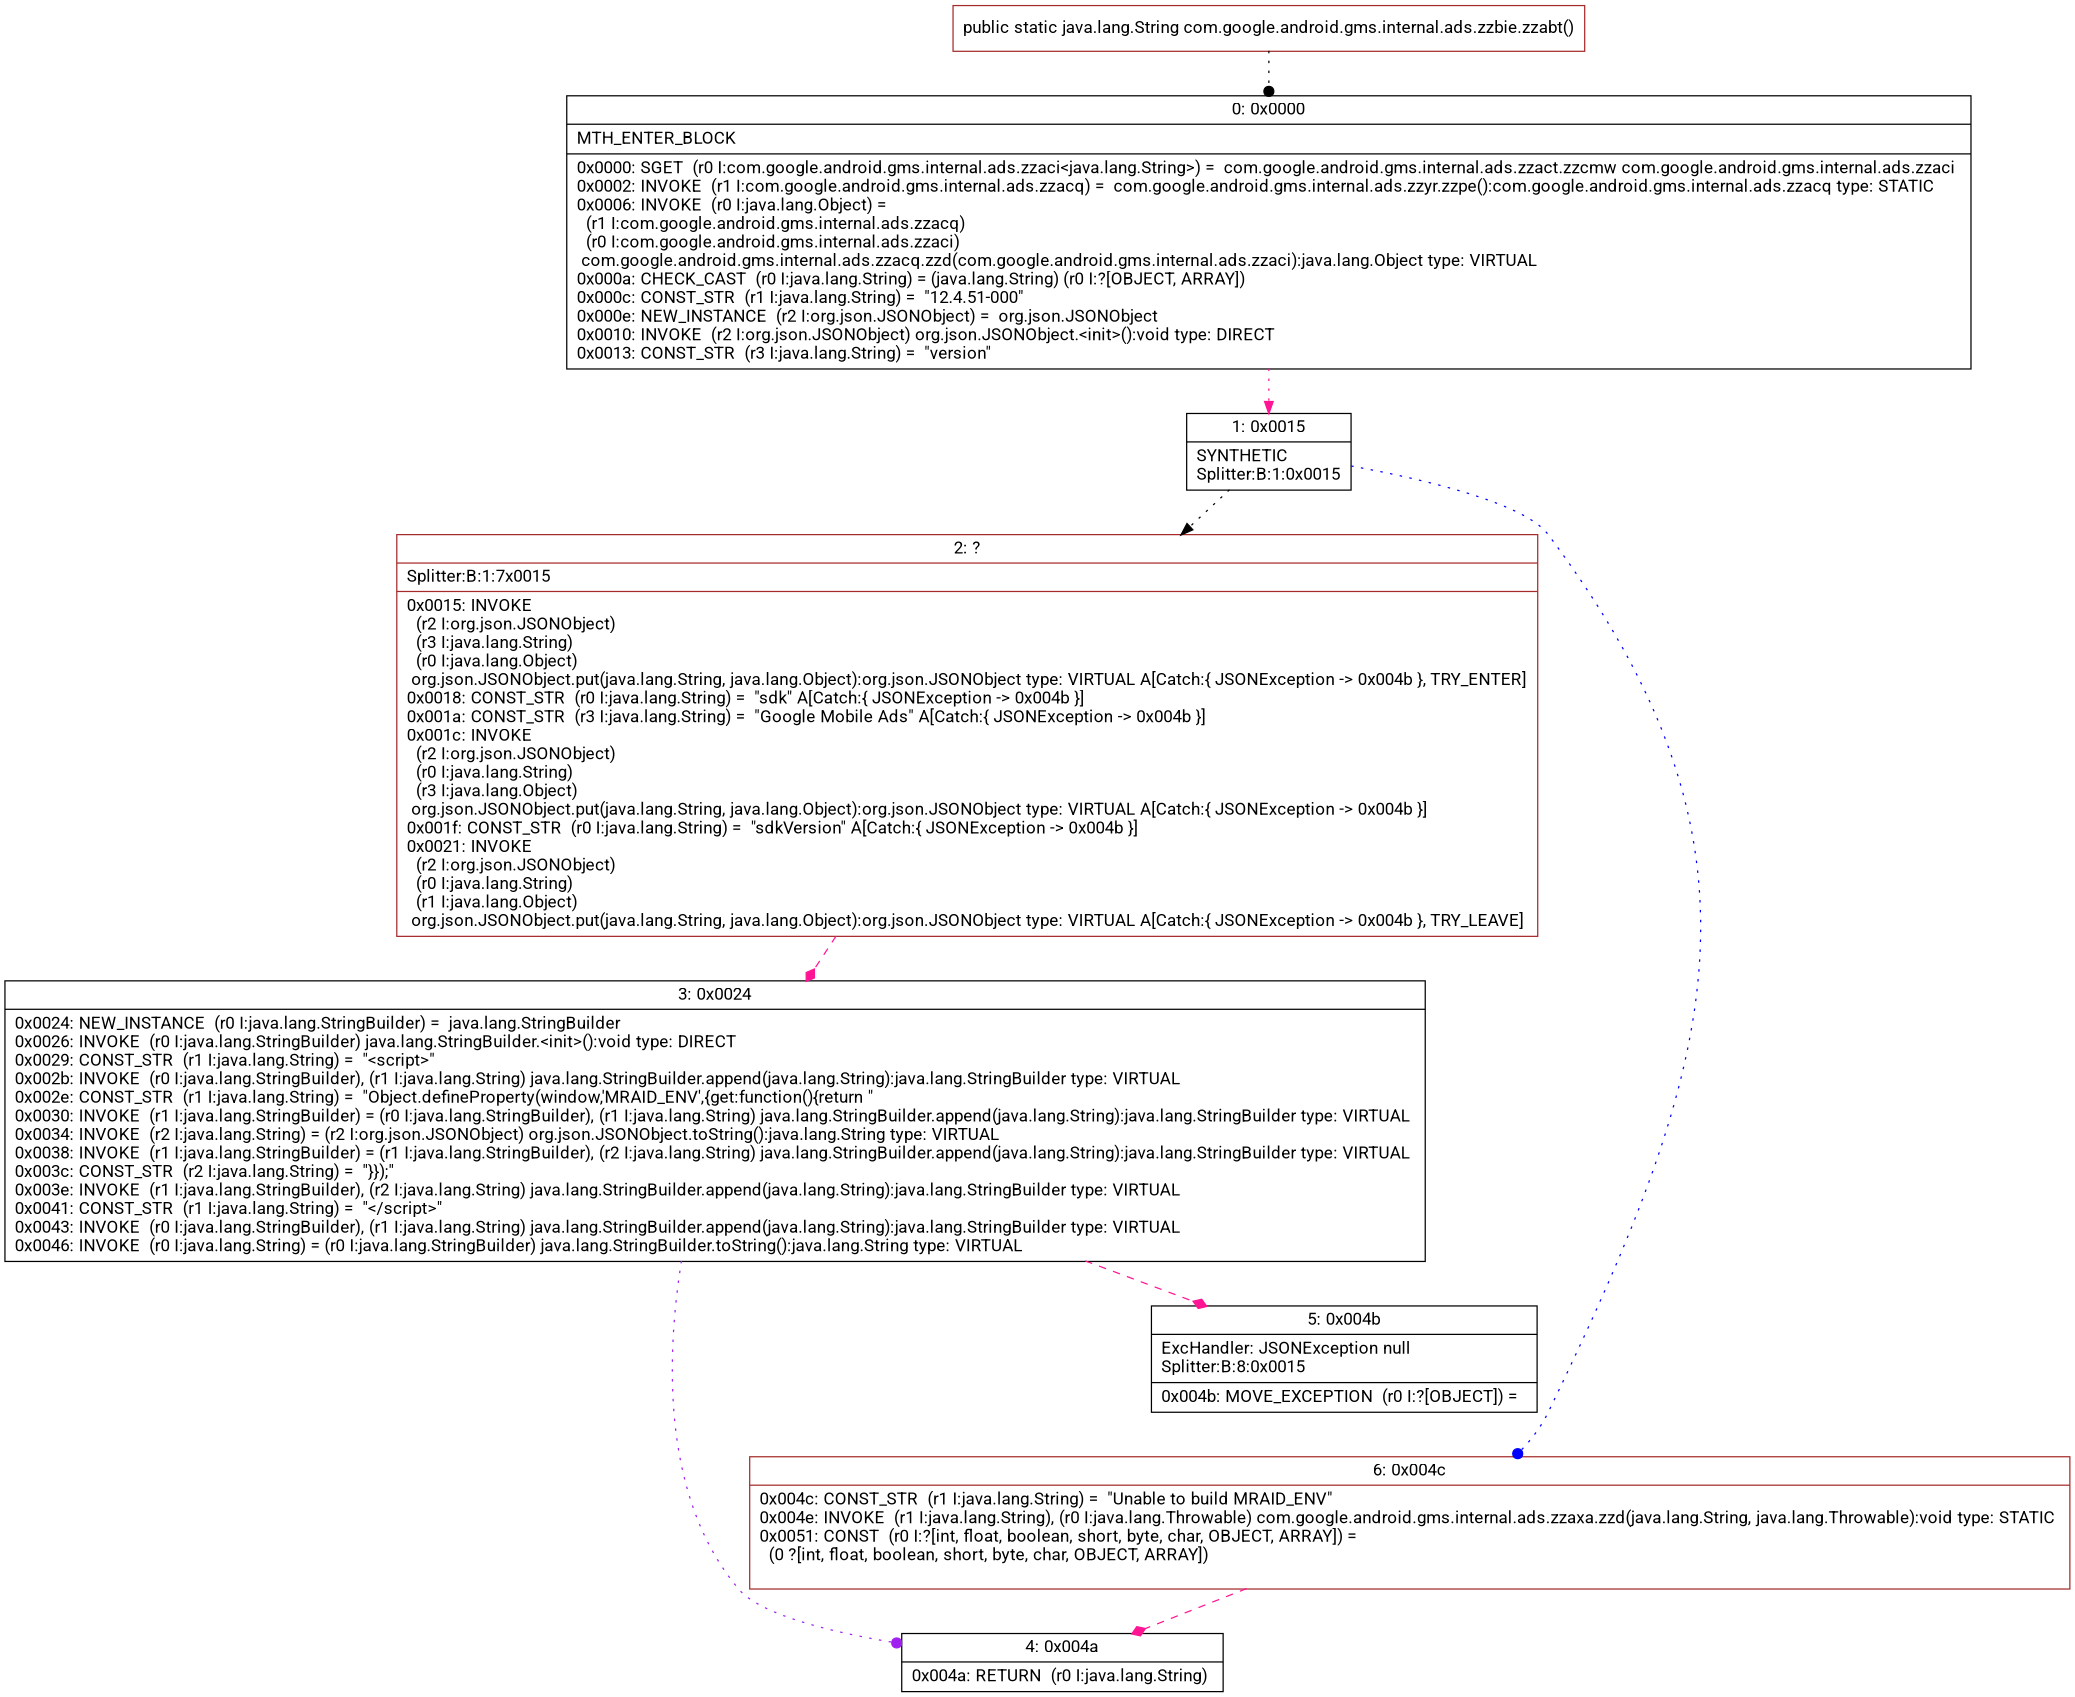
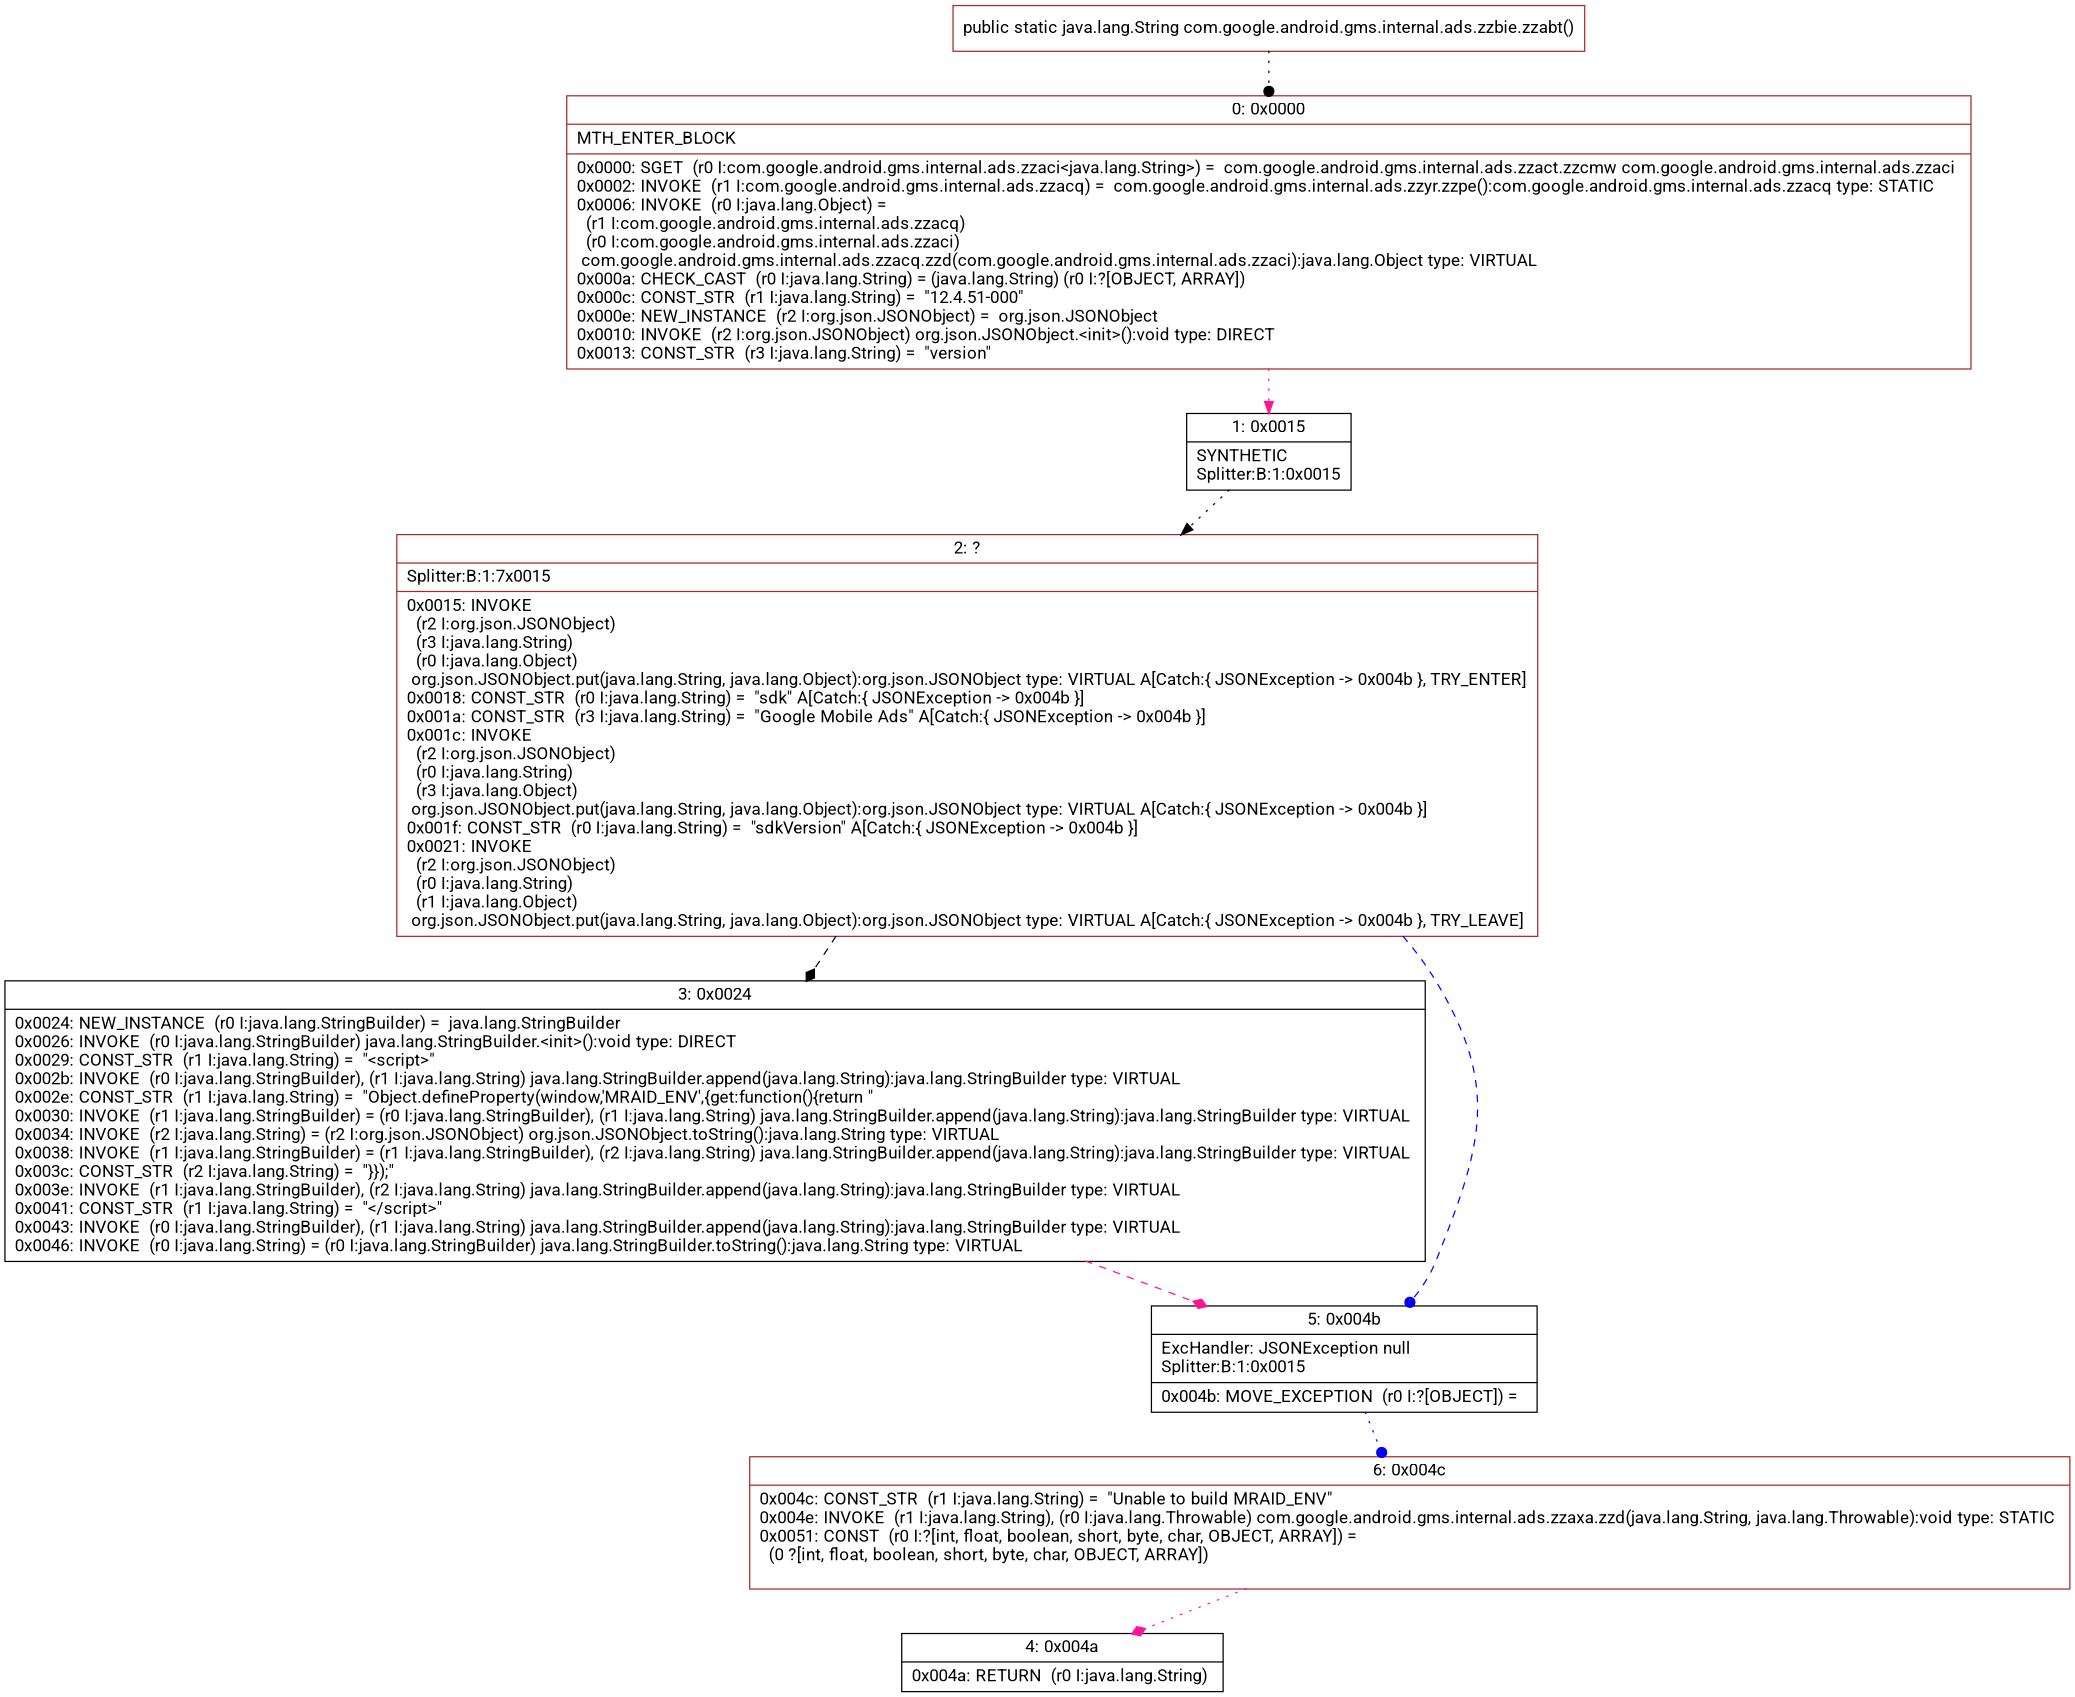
node "0: 0x0000": color black -> brown
edge "1: 0x0015" -> "6: 0x004c": now "5: 0x004b" -> "6: 0x004c"
edge "2: ?" -> "3: 0x0024": color deeppink -> black
edge "2: ?" -> "5: 0x004b": added
node "5: 0x004b": text "Splitter:B:8:0x0015" -> "Splitter:B:1:0x0015"
edge "3: 0x0024" -> "4: 0x004a": removed
edge "6: 0x004c" -> "4: 0x004a": style dashed -> dotted
